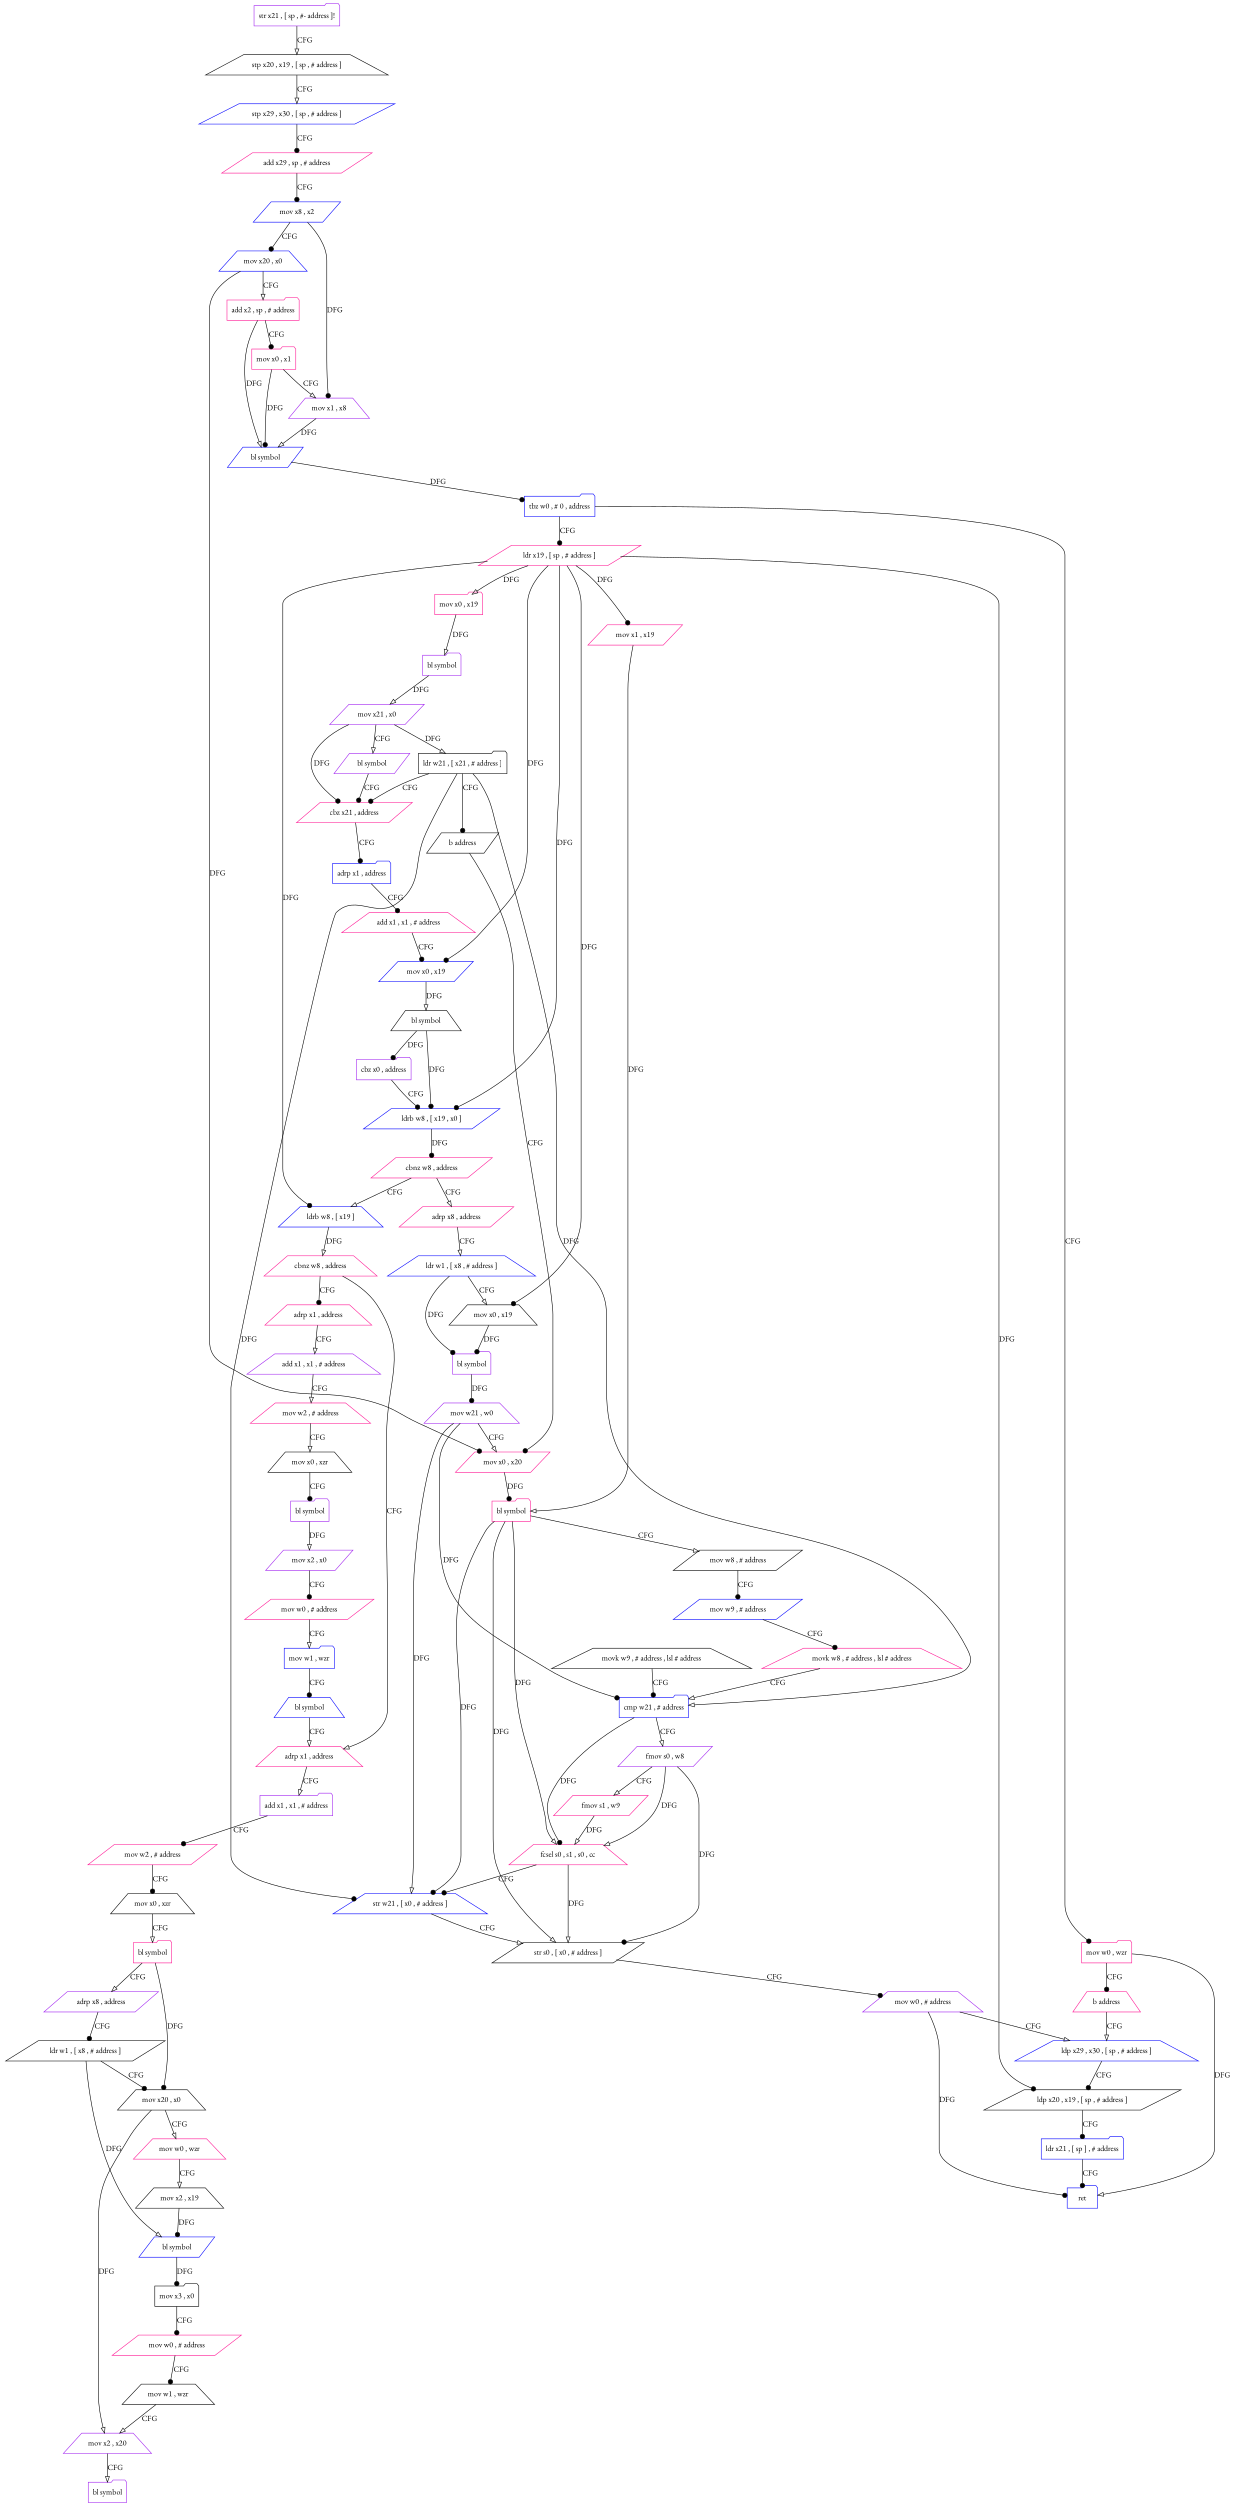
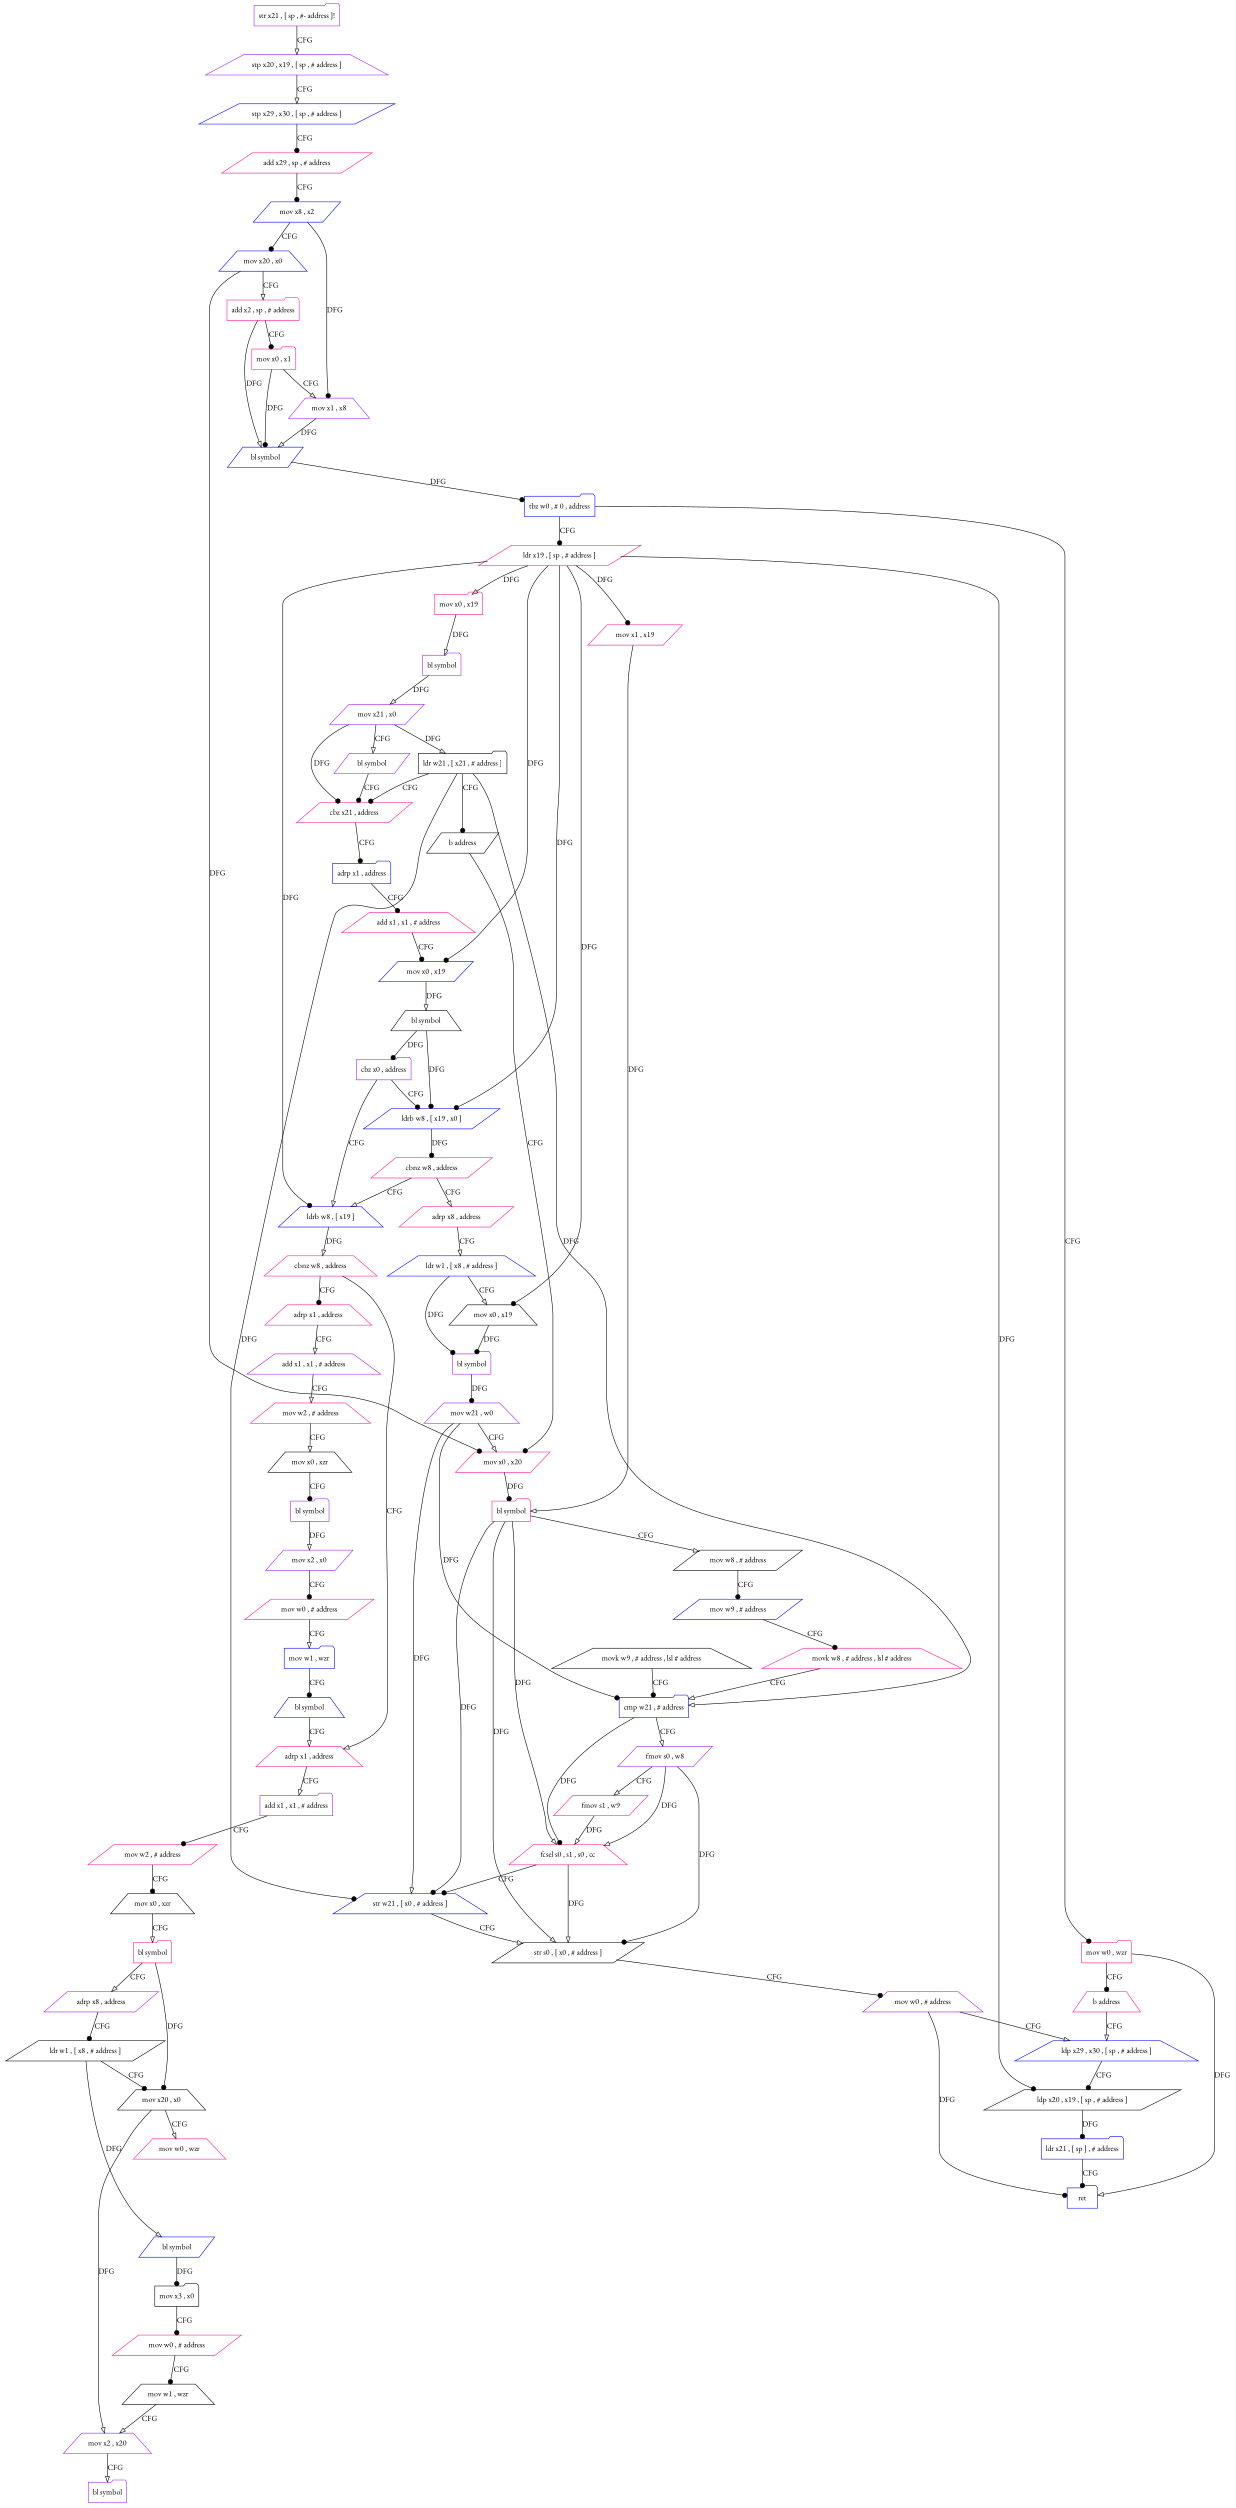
node "stp x20 , x19 , [ sp , # address ]": color black -> purple
edge "cbz x0 , address" -> "ldrb w8 , [ x19 ]": added, label "CFG"
edge "ldp x20 , x19 , [ sp , # address ]" -> "ldr x21 , [ sp ] , # address": label "CFG" -> "DFG"
node "mov x2 , x19": removed
